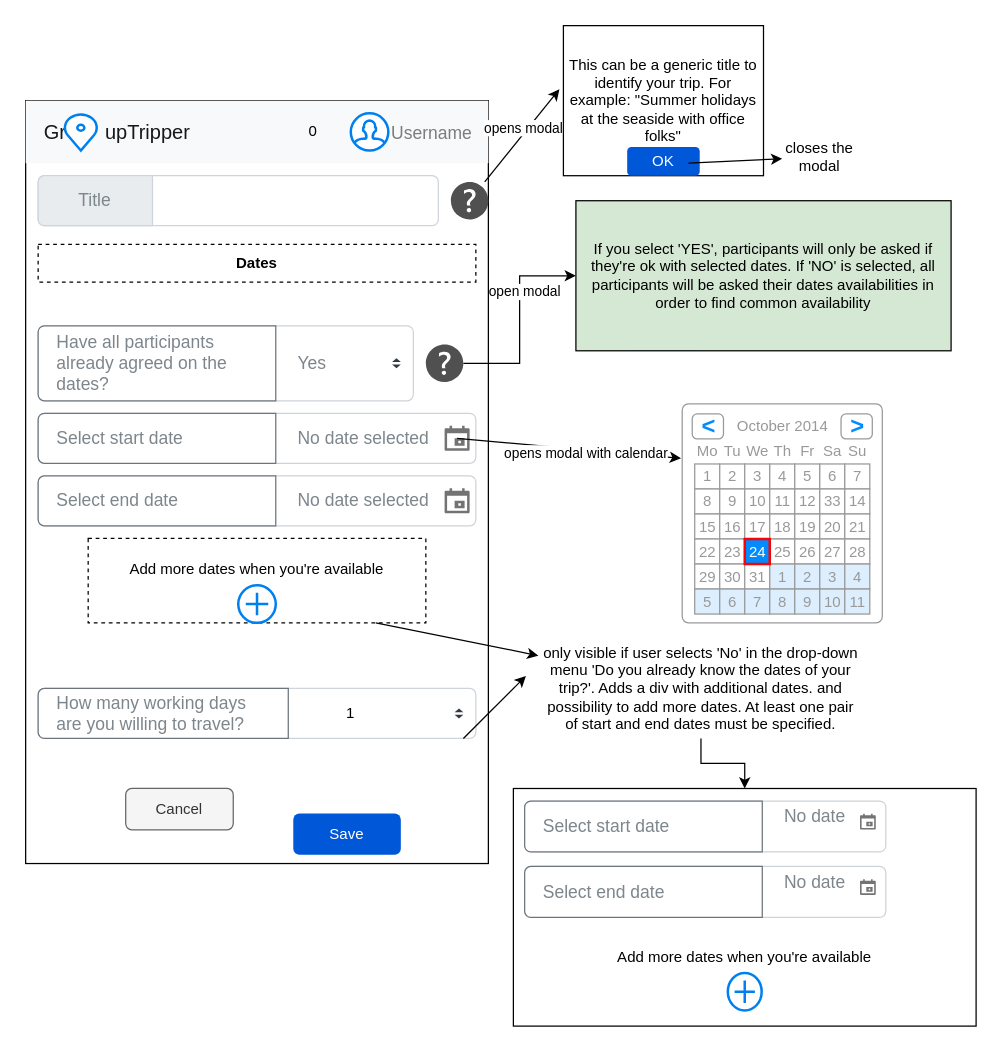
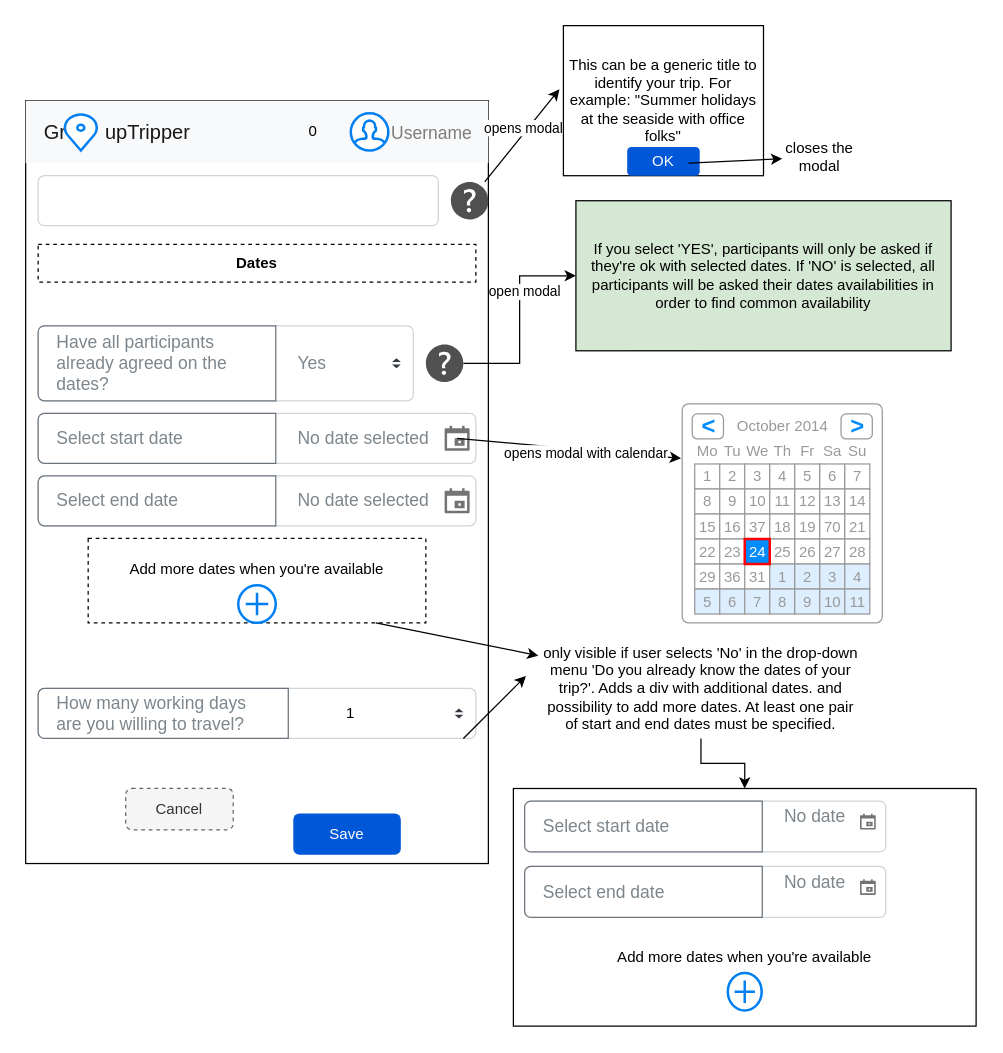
node "Title": removed
node "33": label "33" -> "13"
node "17": label "17" -> "37"
node "20": label "20" -> "70"
node "30": label "30" -> "36"
node "Cancel": style solid -> dashed
